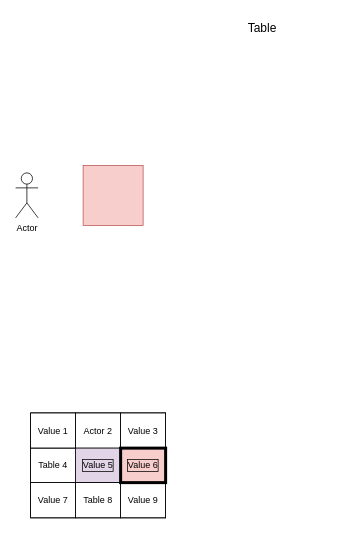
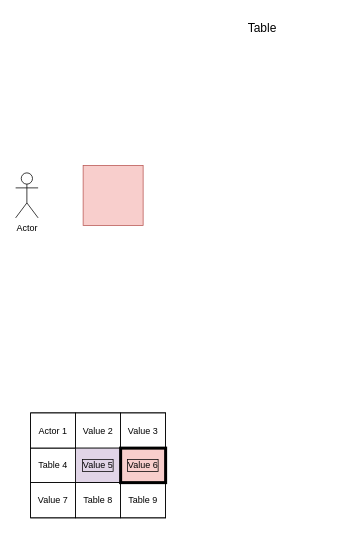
node "Value 1": label "Value 1" -> "Actor 1"
node "Actor 2": label "Actor 2" -> "Value 2"
node "Value 9": label "Value 9" -> "Table 9"
